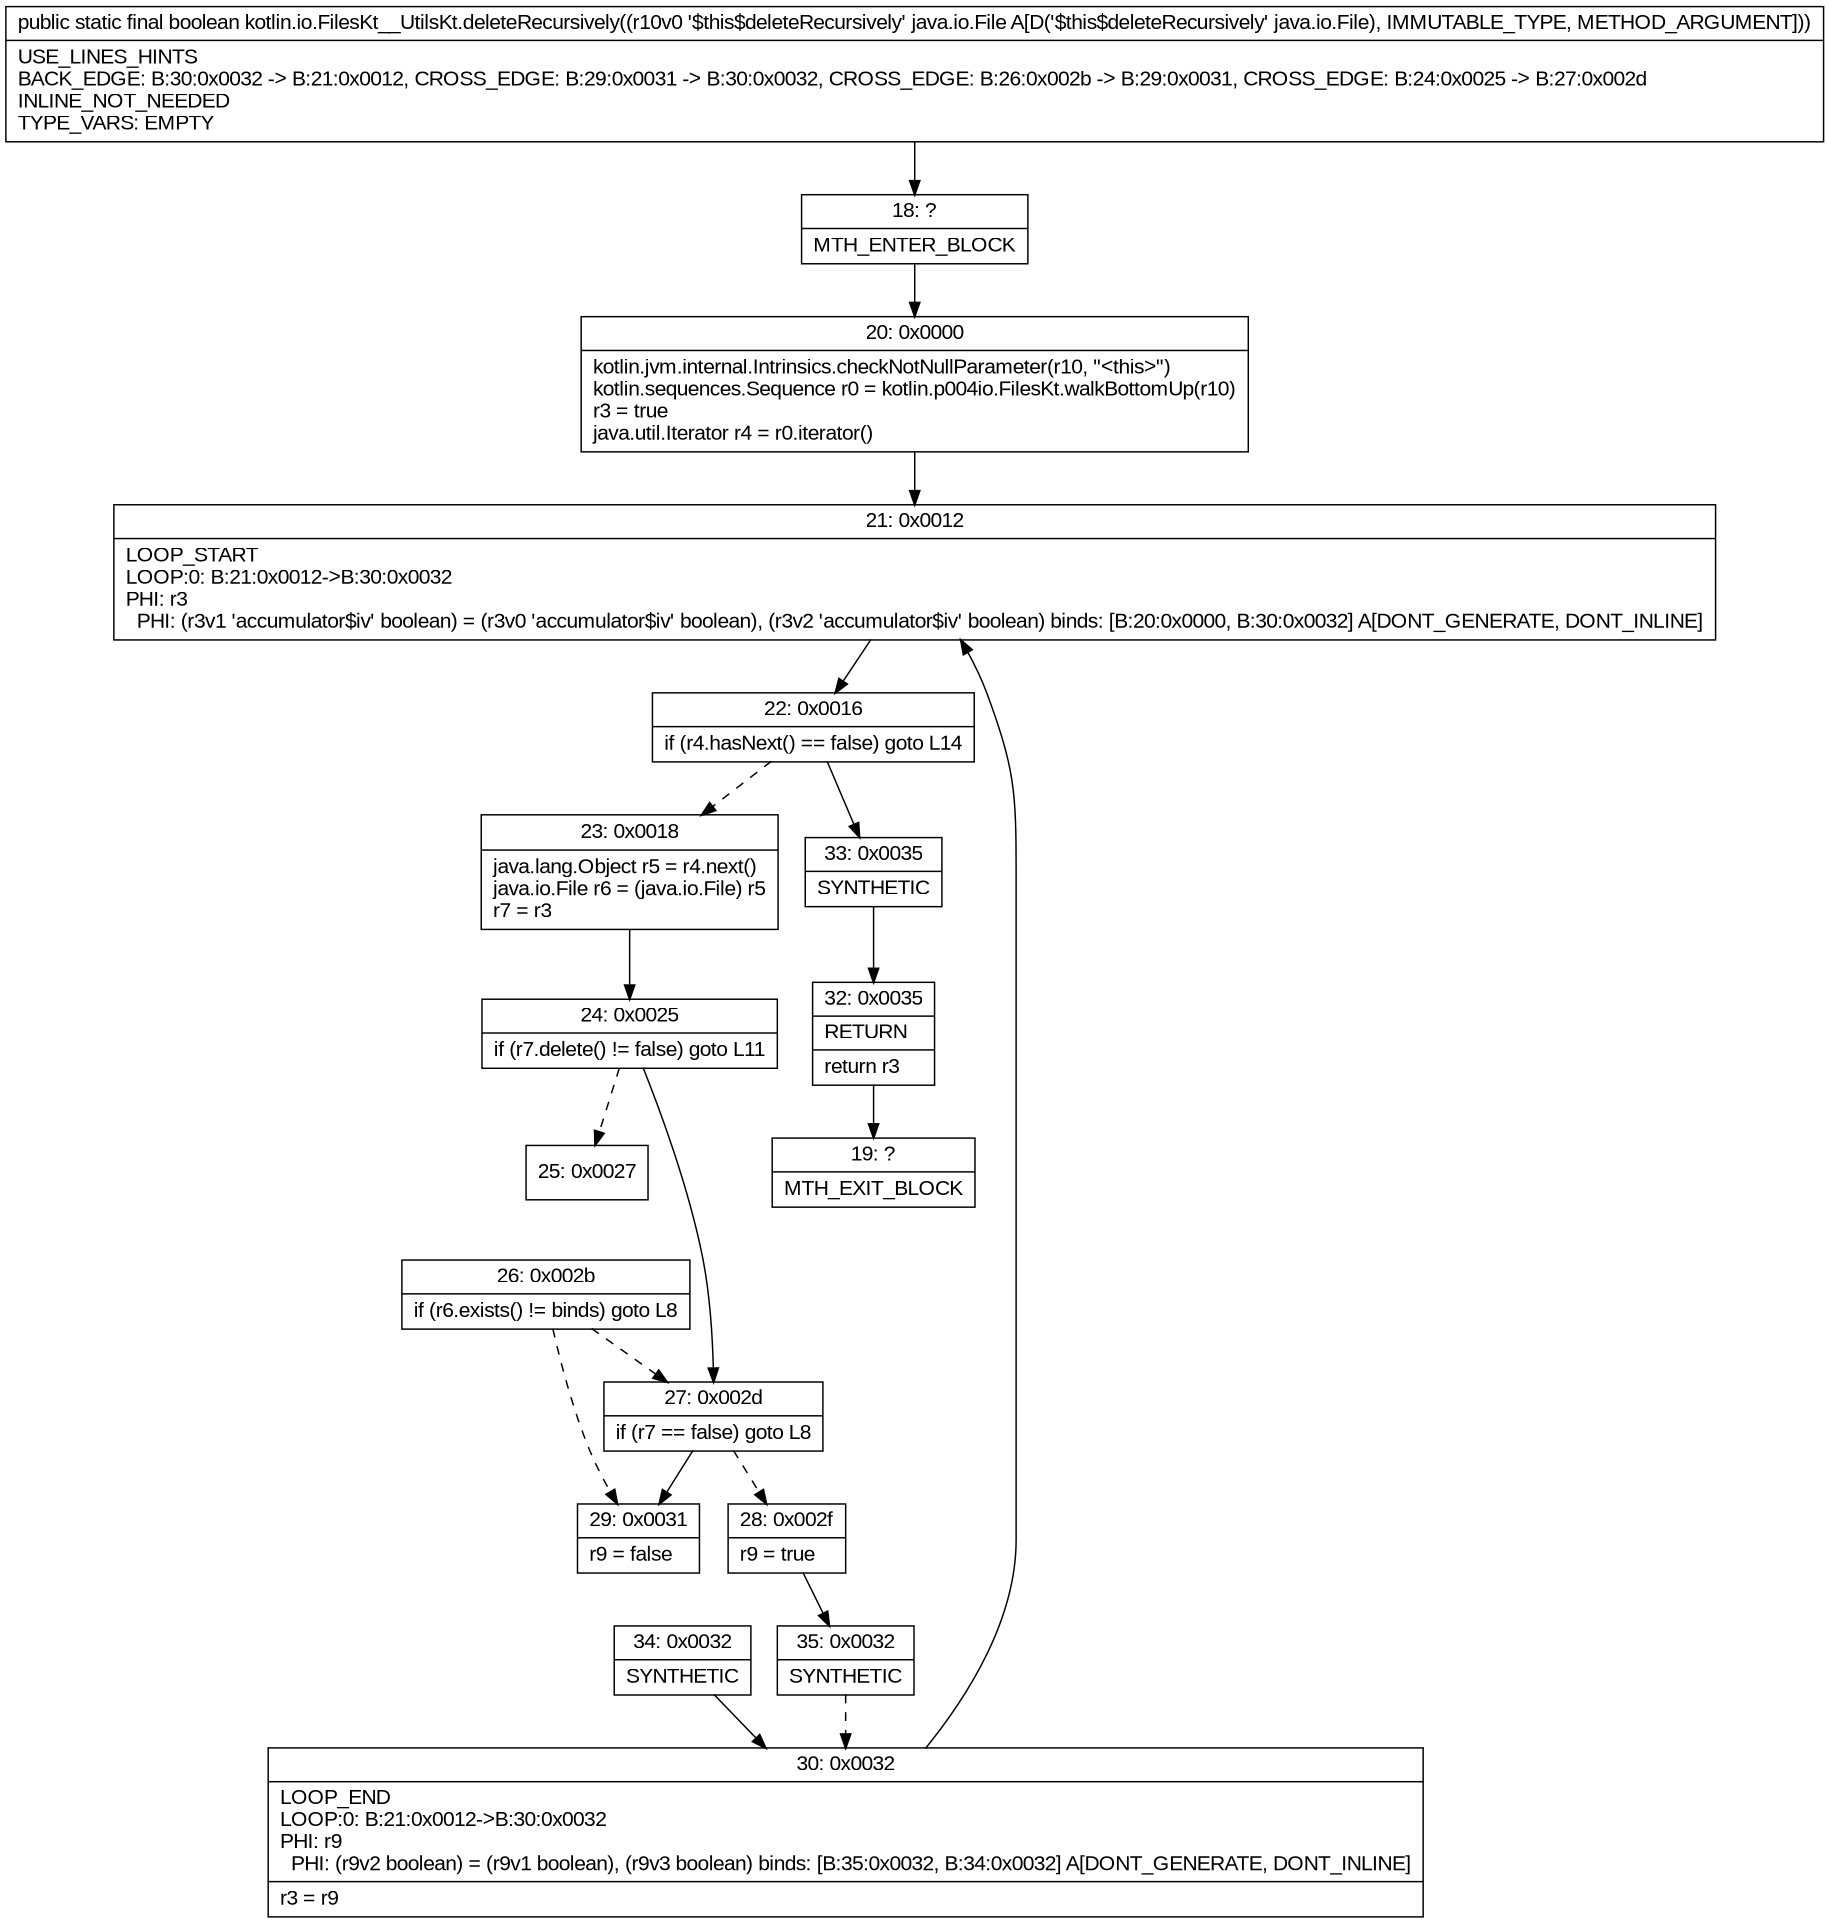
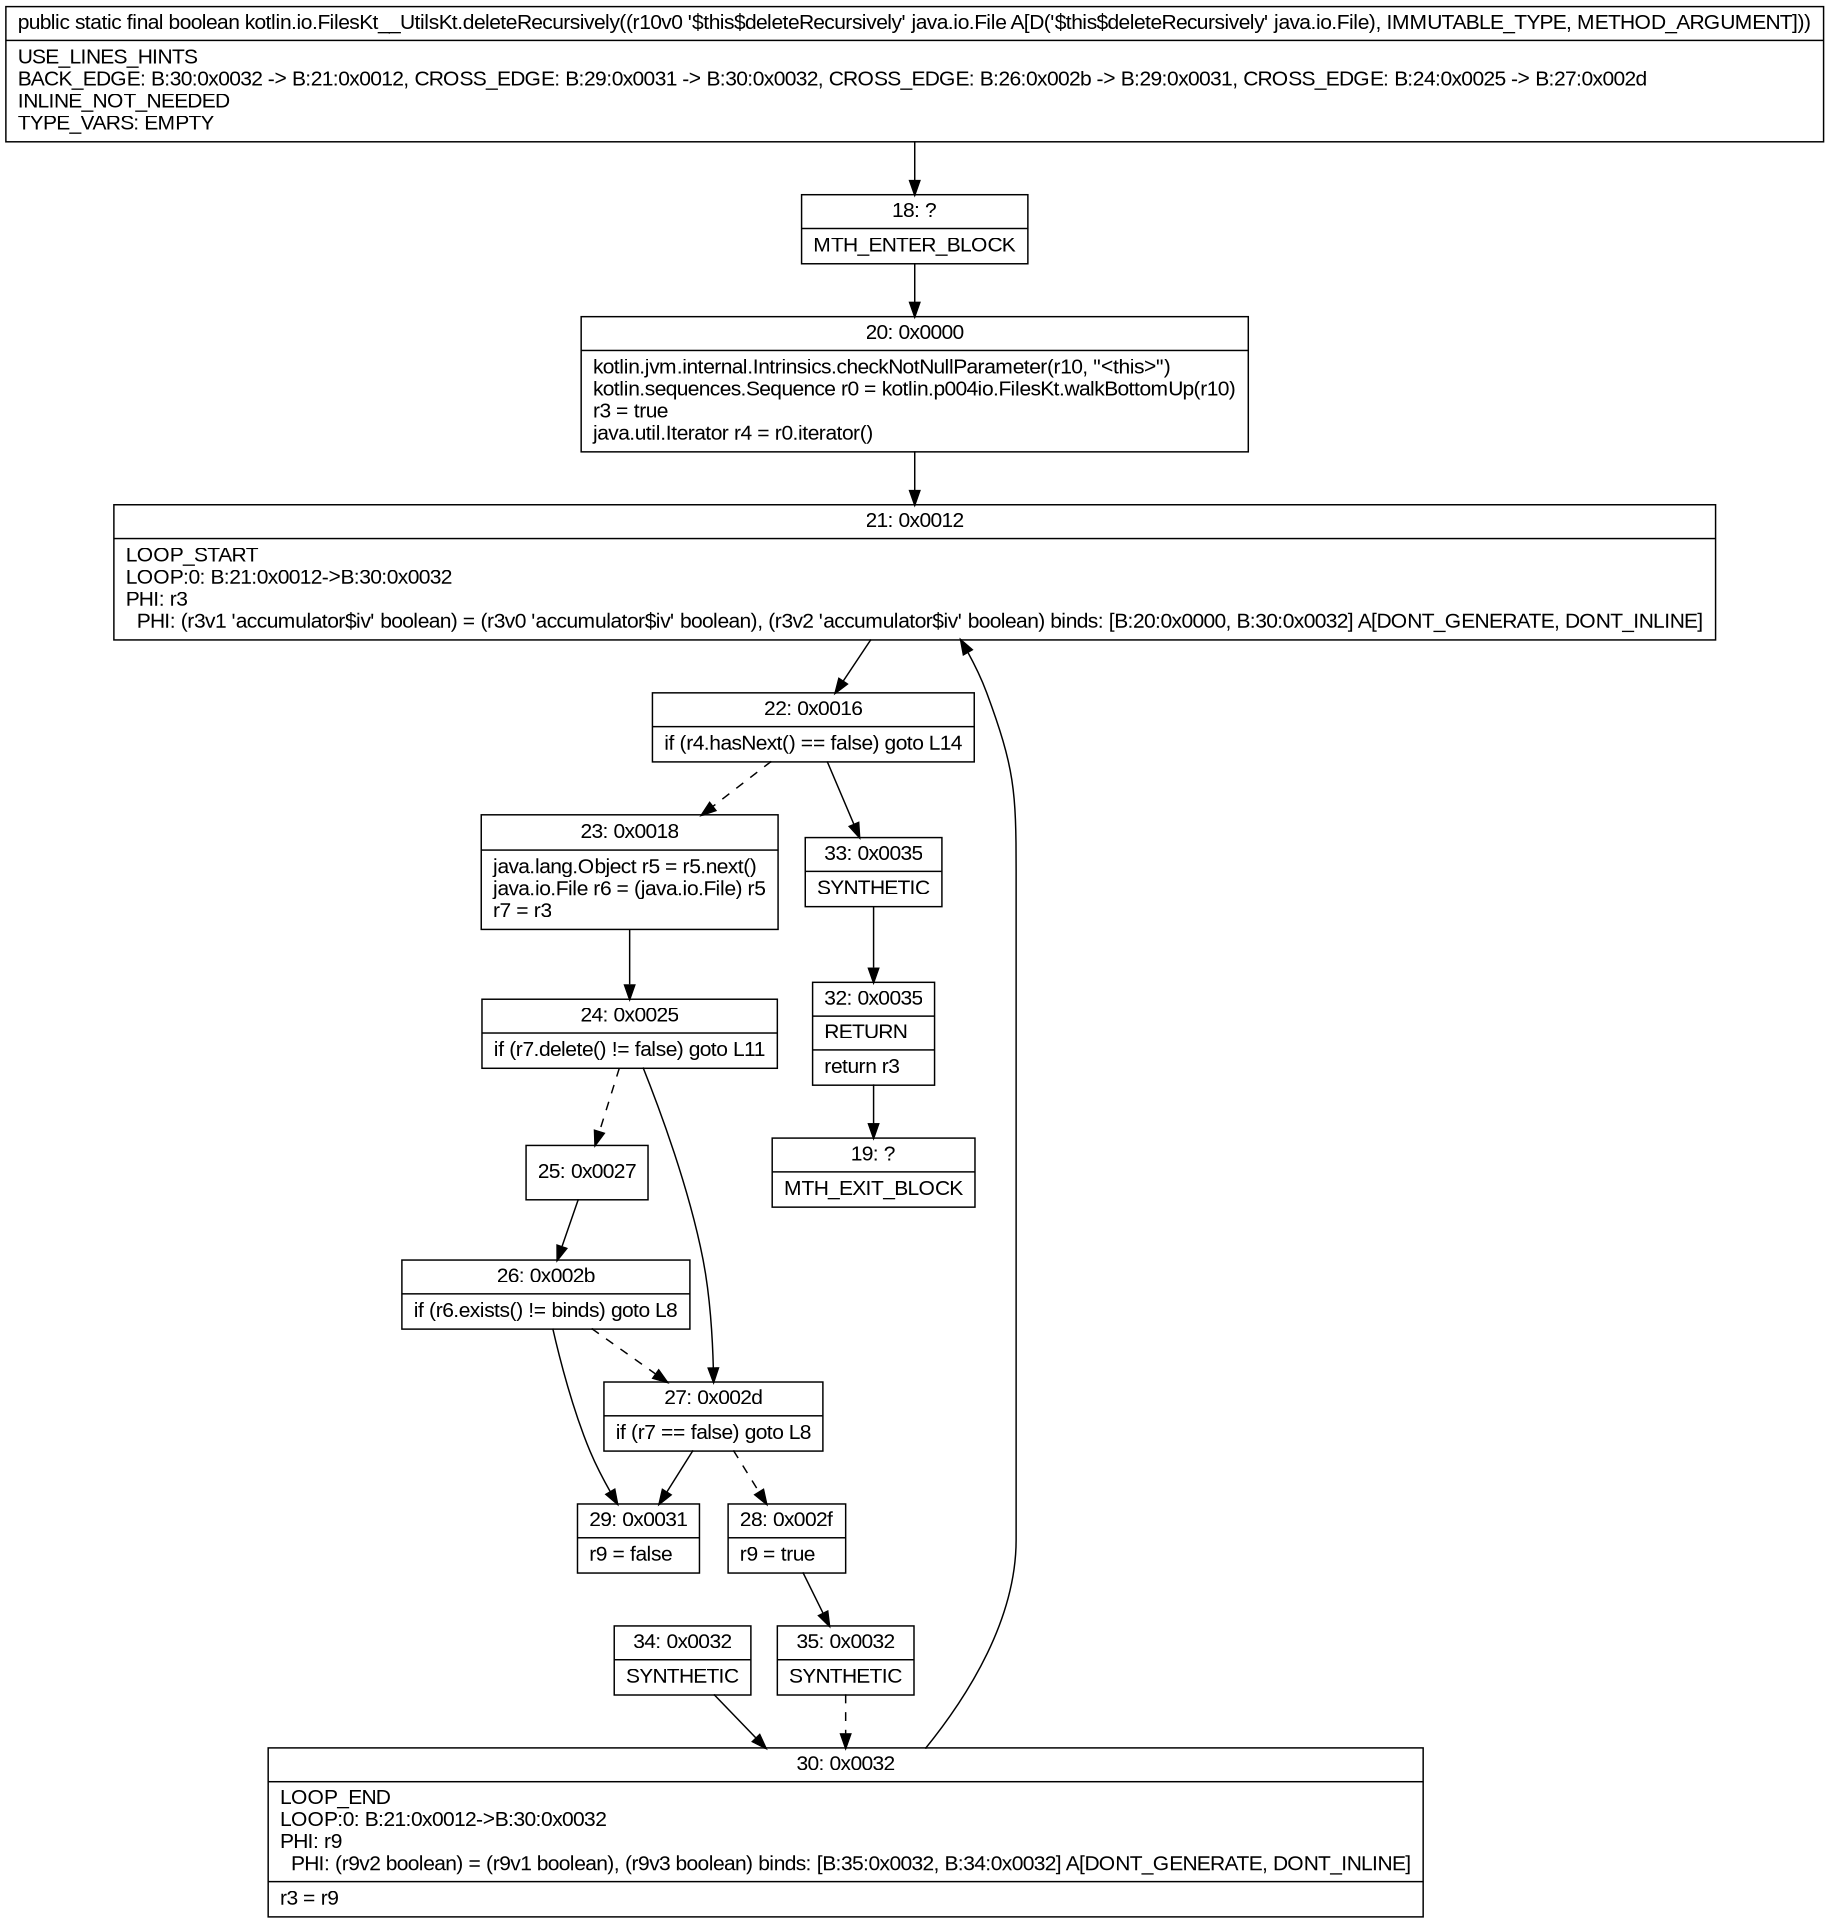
node "23: 0x0018": text "java.lang.Object r5 = r4.next()" -> "java.lang.Object r5 = r5.next()"
edge "25: 0x0027" -> "26: 0x002b": added
edge "26: 0x002b" -> "29: 0x0031": style dashed -> solid
